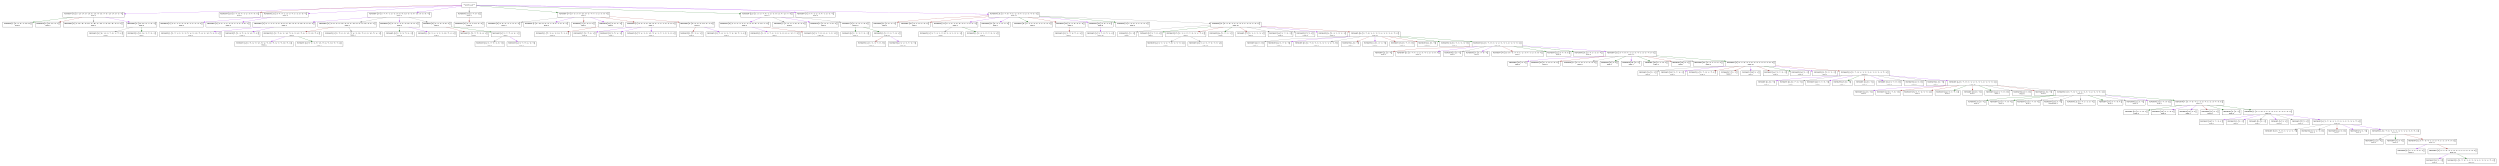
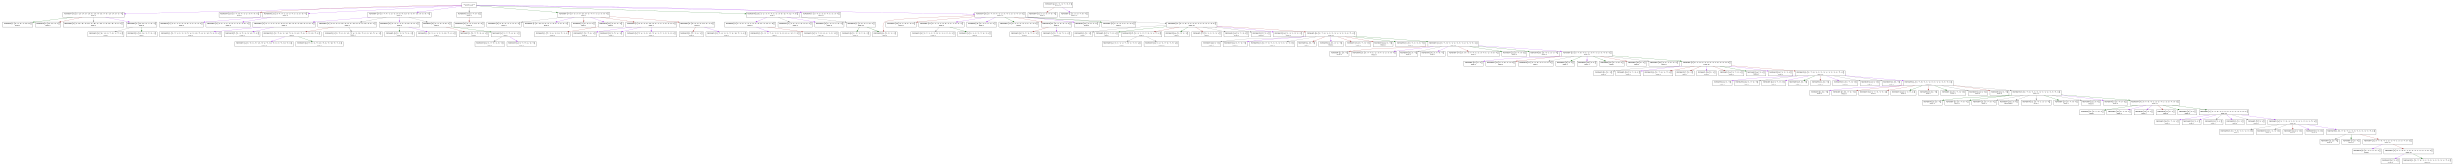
edge "represent=[4, ['1', '2', '3', '7', '8', '4']]" -> "represent=[2, ['1', '2', '3', '7', '8', '4']]": now "represent=[4, ['1', '2', '3', '7', '8', '4']]" -> "represent=[44, ['1', '2', '3', '4']]"
edge "represent=[37, ['3', '5', '4', '6']]" -> "represent=[1, ['3', '7', '8', '5', '4', '6']]": now "represent=[29, ['3', '7', '8', '5', '4', '6']]" -> "represent=[1, ['3', '7', '8', '5', '4', '6']]"
